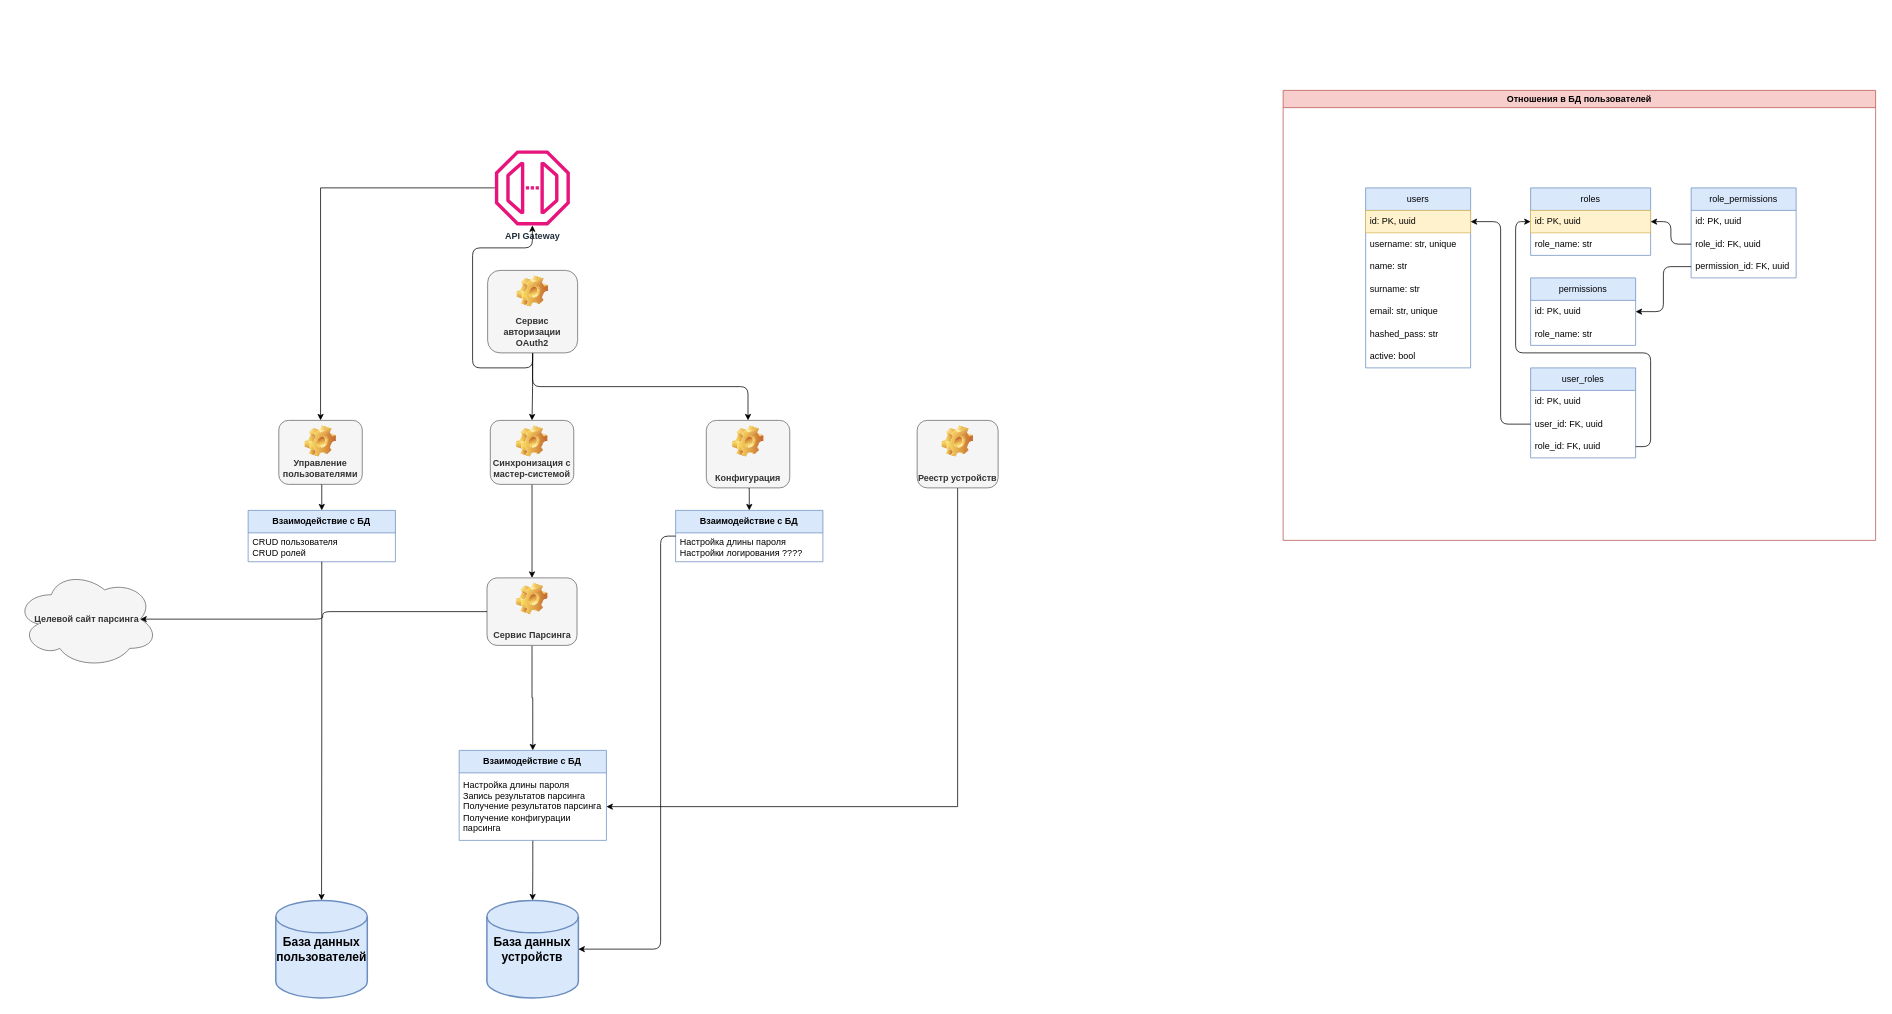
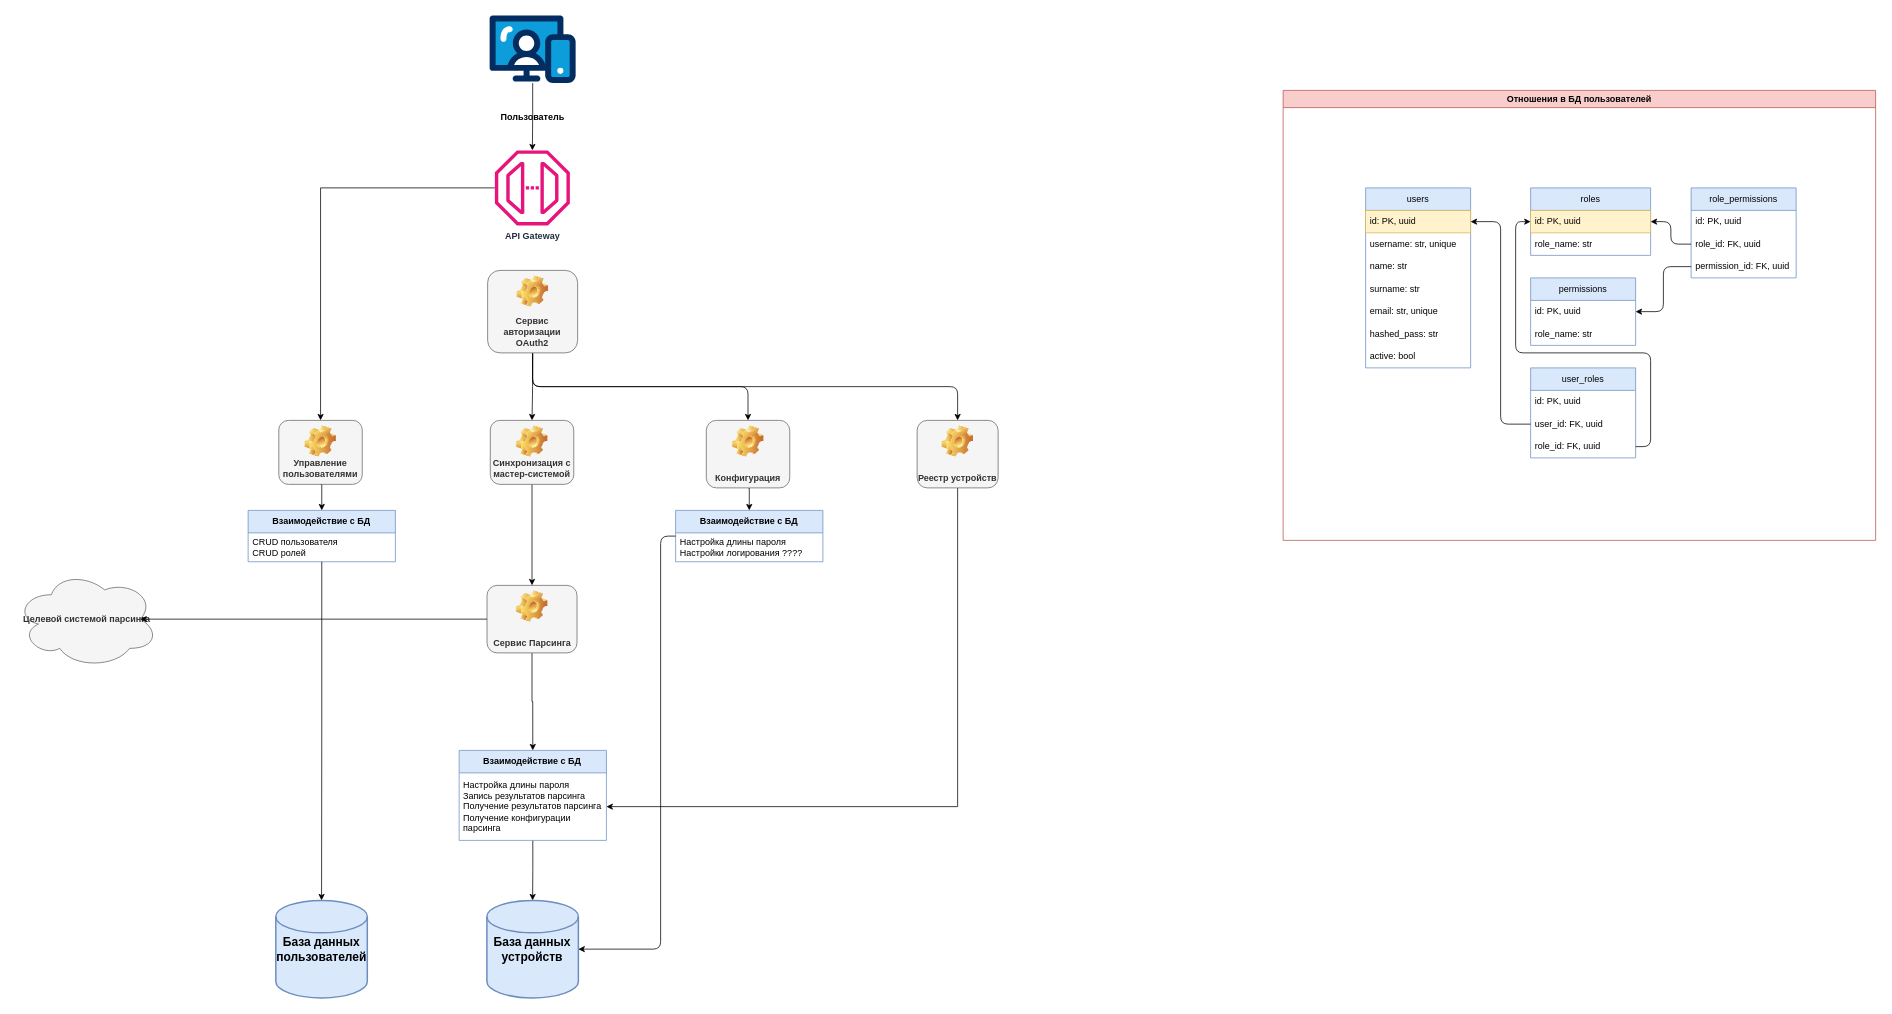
node "Пользователь": added
edge "Пользователь" -> "API Gateway": added
edge "Сервис авторизации OAuth2" -> "API Gateway": now "Сервис авторизации OAuth2" -> "Реестр устройств"
node "Сервис Парсинга": moved (532, 612) -> (532, 619)
node "Целевой сайт парсинга": label "Целевой сайт парсинга" -> "Целевой системой парсинга"
